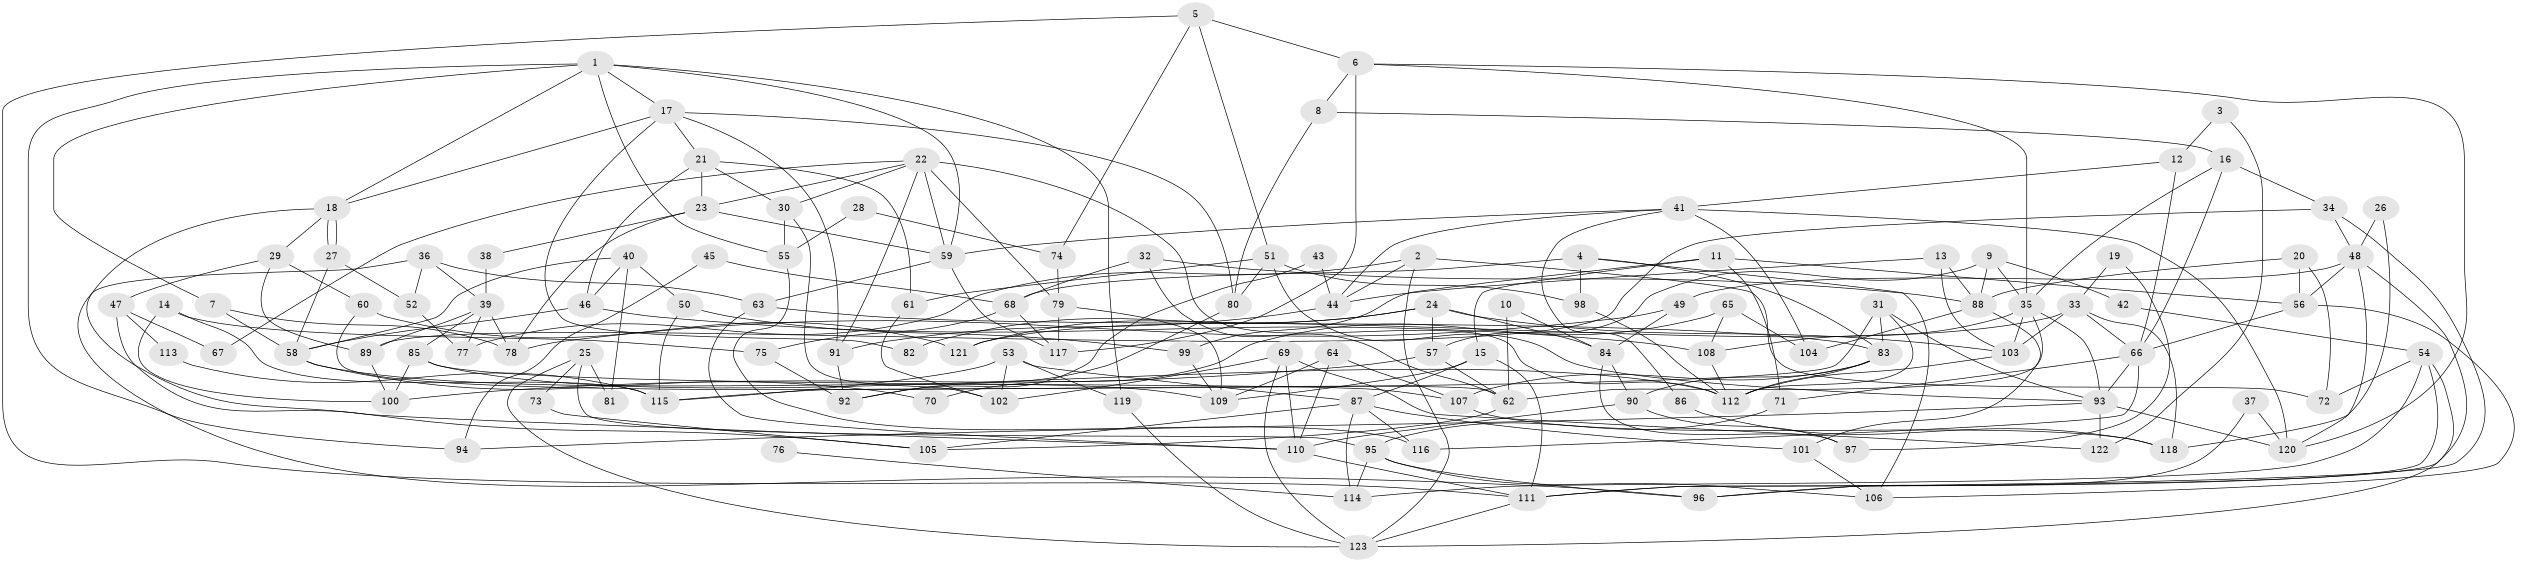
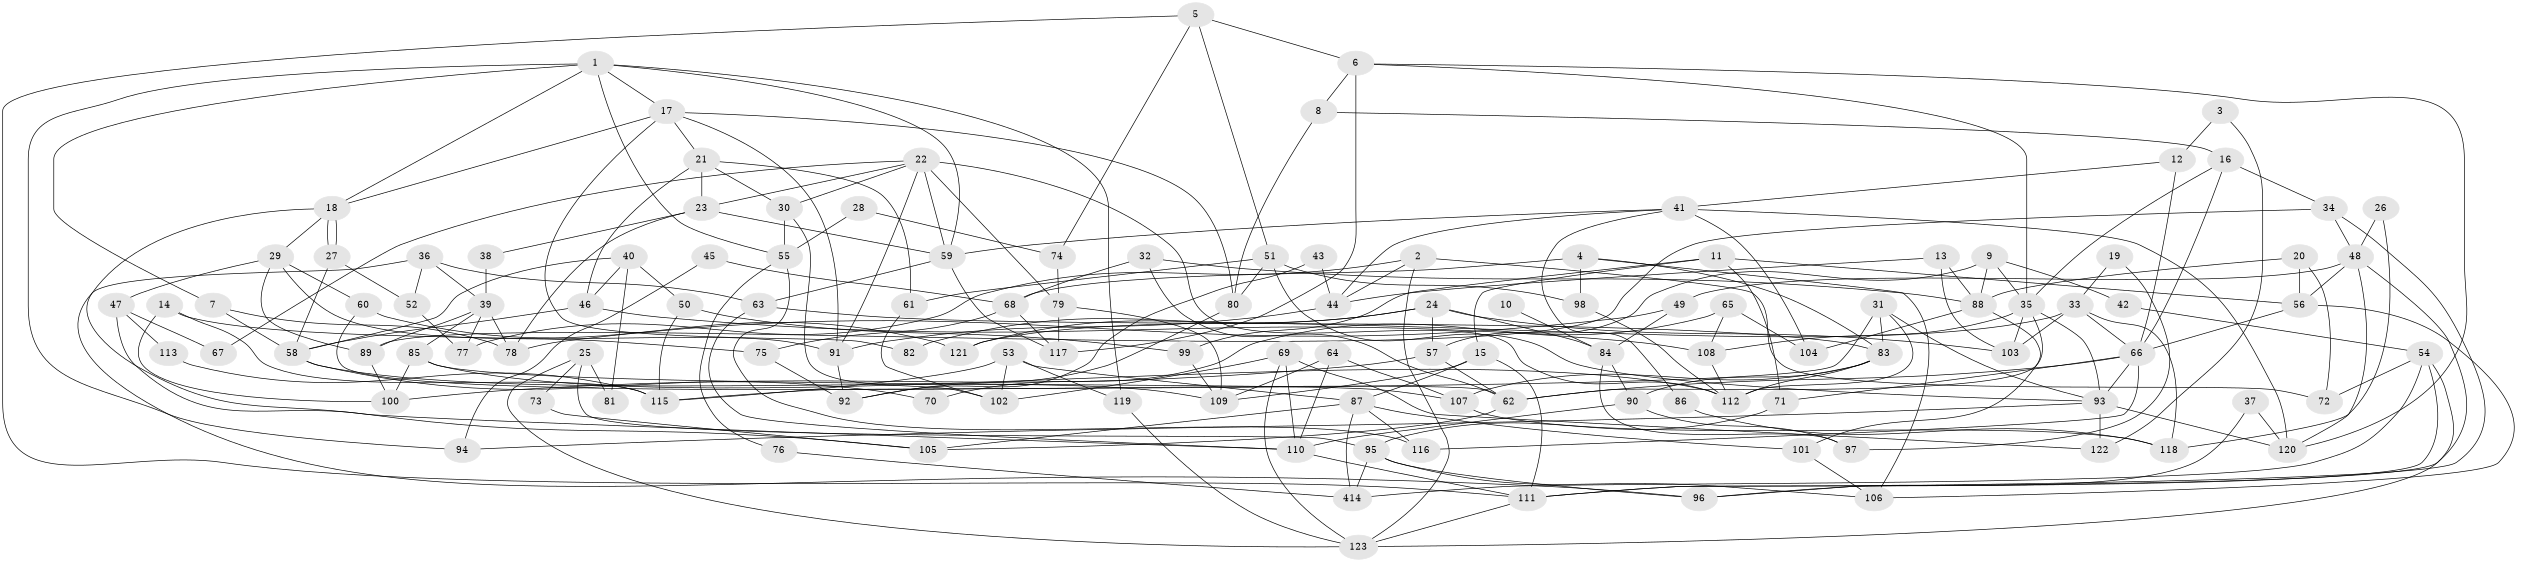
edge "29" -- "91": added
edge "10" -- "62": now "66" -- "62"
edge "55" -- "76": added
edge "103" -- "112": removed
node "114": label "114" -> "414"
